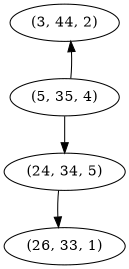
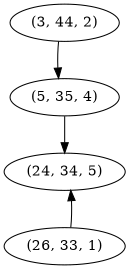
edge "(5, 35, 4)" -> "(3, 44, 2)": reversed
edge "(24, 34, 5)" -> "(26, 33, 1)": reversed
